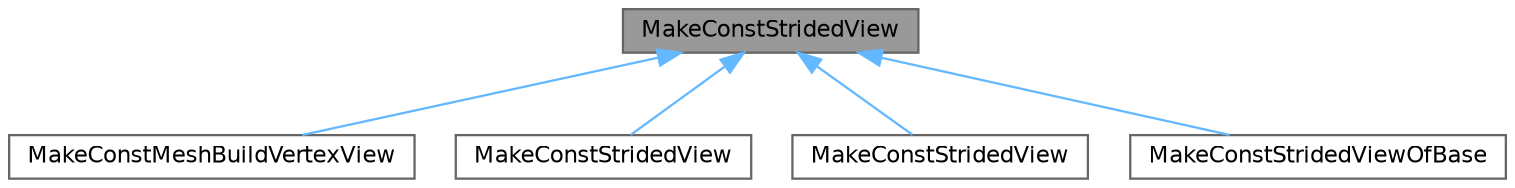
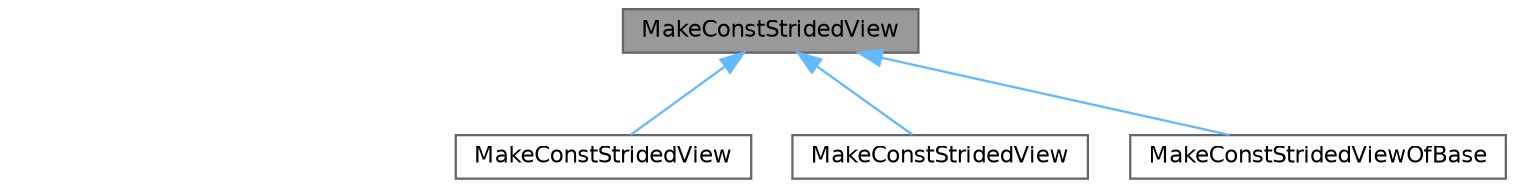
node "MakeConstMeshBuildVertexView": removed
